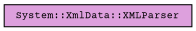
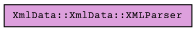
node "System::XmlData::XMLParser": label "System::XmlData::XMLParser" -> "XmlData::XmlData::XMLParser"
